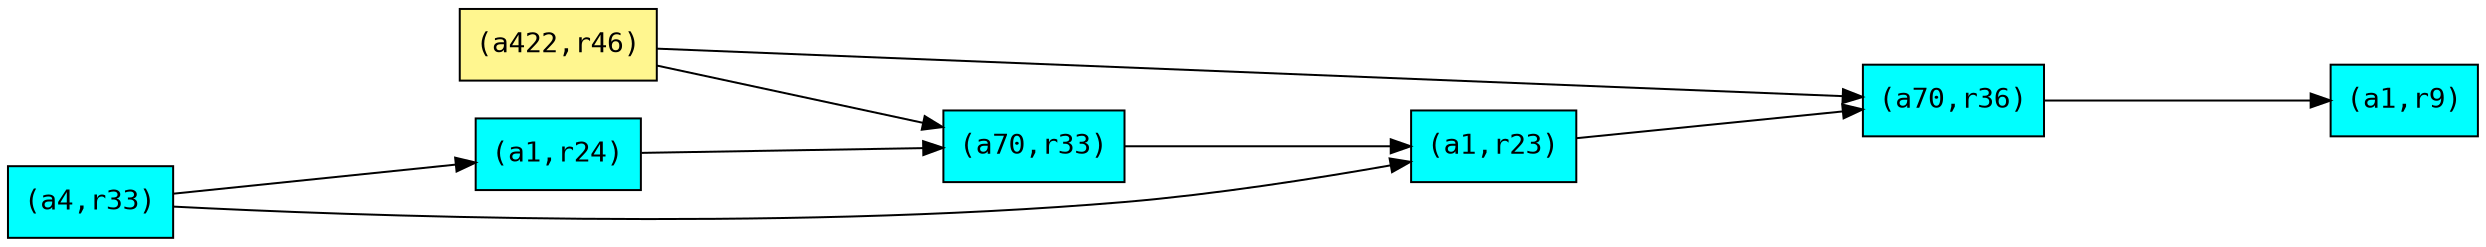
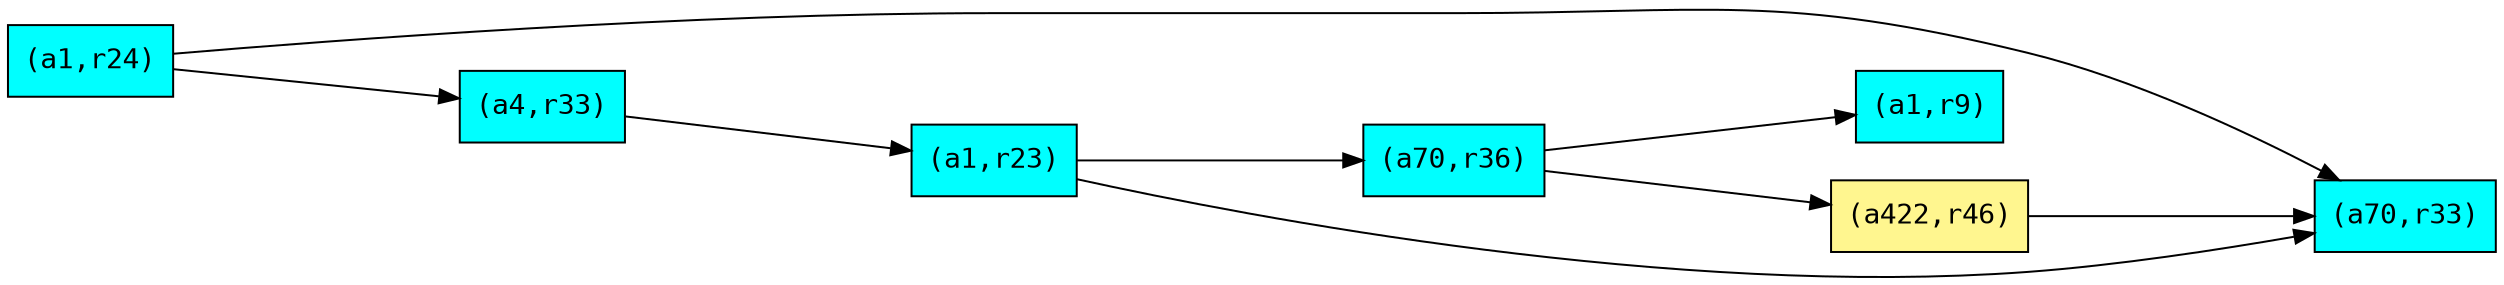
edge "(a422,r46)" -> "(a70,r36)": reversed
edge "(a70,r33)" -> "(a1,r23)": reversed
edge "(a4,r33)" -> "(a1,r24)": reversed
